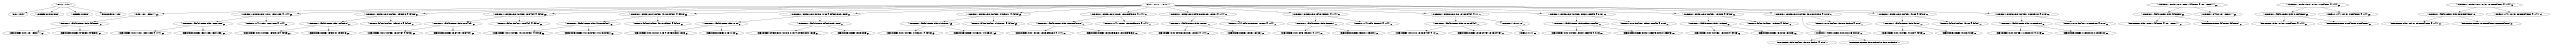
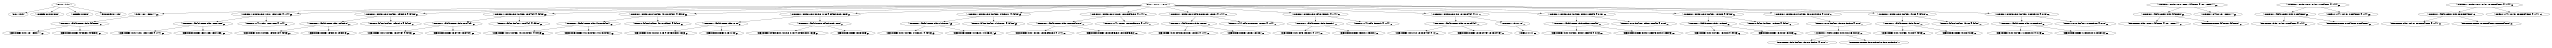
edge "(<operator>.assignment,boolean ignoreMissing = true)" -> "(<operator>.fieldAccess,this.ignoreMissing)": now "(LITERAL,true,boolean ignoreMissing = true)" -> "(<operator>.fieldAccess,this.ignoreMissing)"
